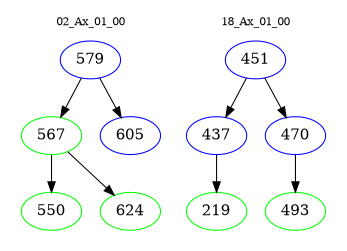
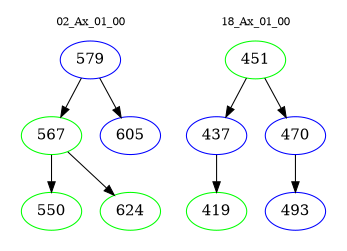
node "451": color blue -> green
node "219": label "219" -> "419"
node "493": color green -> blue
